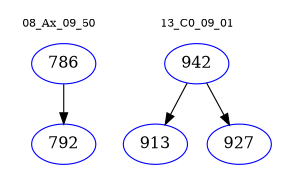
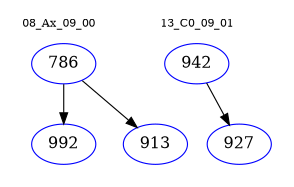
cluster "08_Ax_09_50": label "08_Ax_09_50" -> "08_Ax_09_00"
edge "942" -> "913": now "786" -> "913"
node "792": label "792" -> "992"
